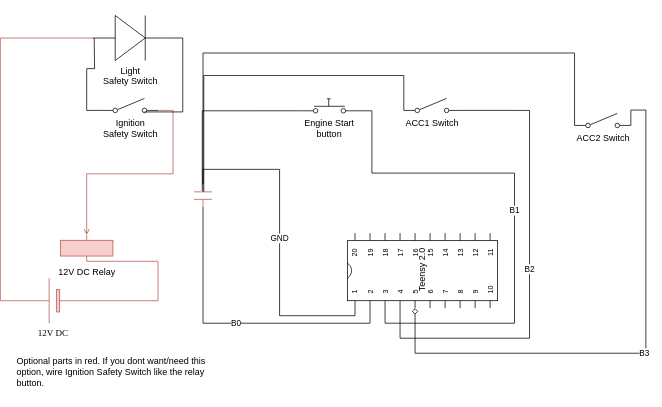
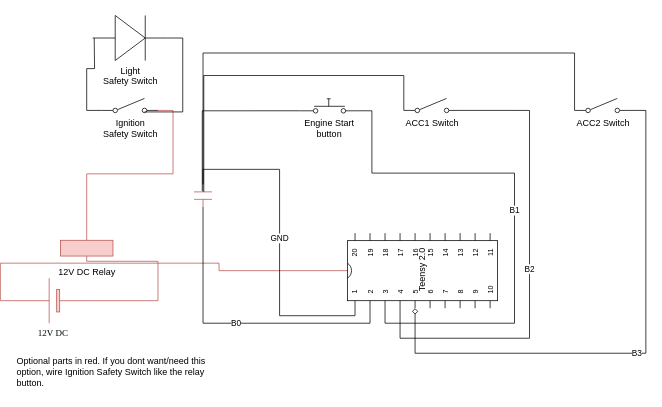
edge "Light Safety Switch" -- "12V DC": now "Teensy 2.0" -- "12V DC"
node "ACC2 Switch": moved (602, 120) -> (602, 105)
edge "Ignition Safety Switch" -> "12V DC Relay": arrowhead open -> none
